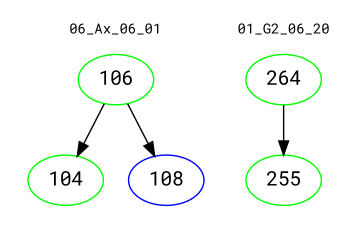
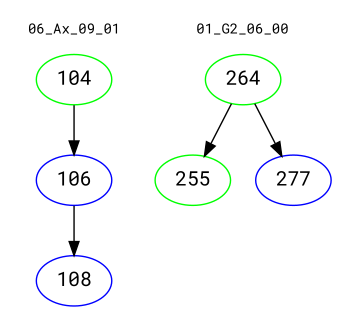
cluster "06_Ax_06_01": label "06_Ax_06_01" -> "06_Ax_09_01"
cluster "01_G2_06_20": label "01_G2_06_20" -> "01_G2_06_00"
node "106": color green -> blue
edge "106" -> "104": reversed
node "277": added
